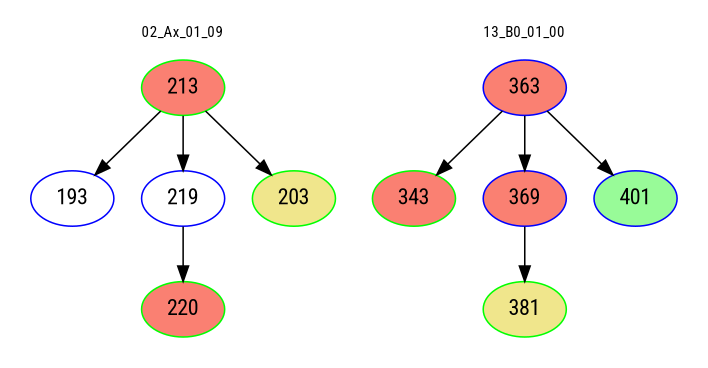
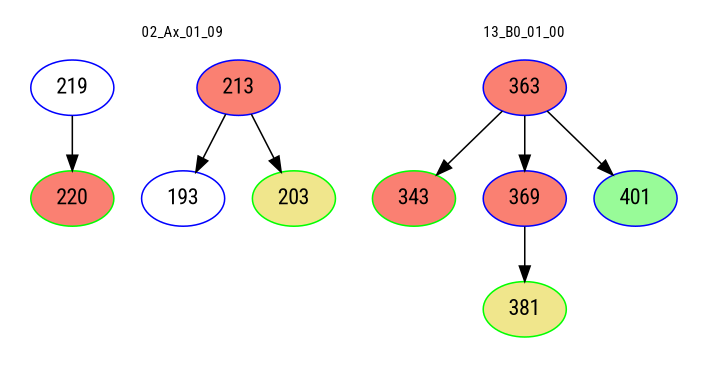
node "213": color green -> blue
edge "213" -> "219": removed
